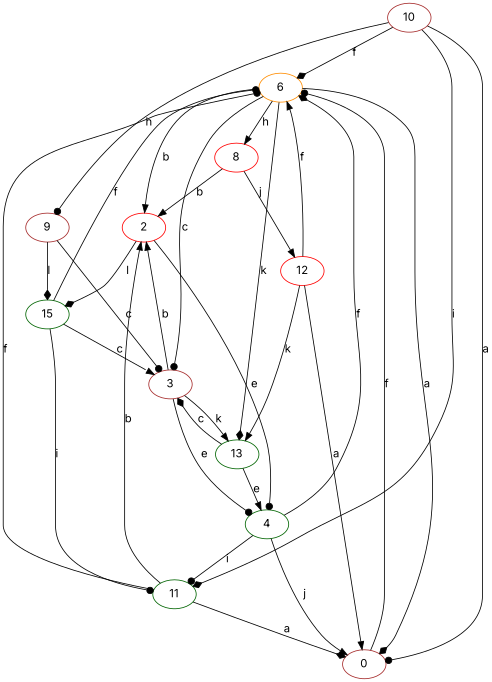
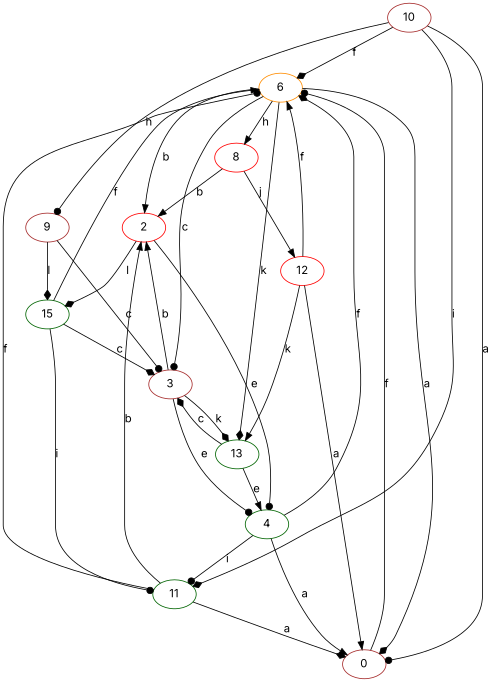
edge "15" -> "6": arrowhead dot -> normal
edge "15" -> "3": arrowhead normal -> diamond
edge "3" -> "13": arrowhead normal -> diamond
edge "4" -> "0": label "j" -> "a"
